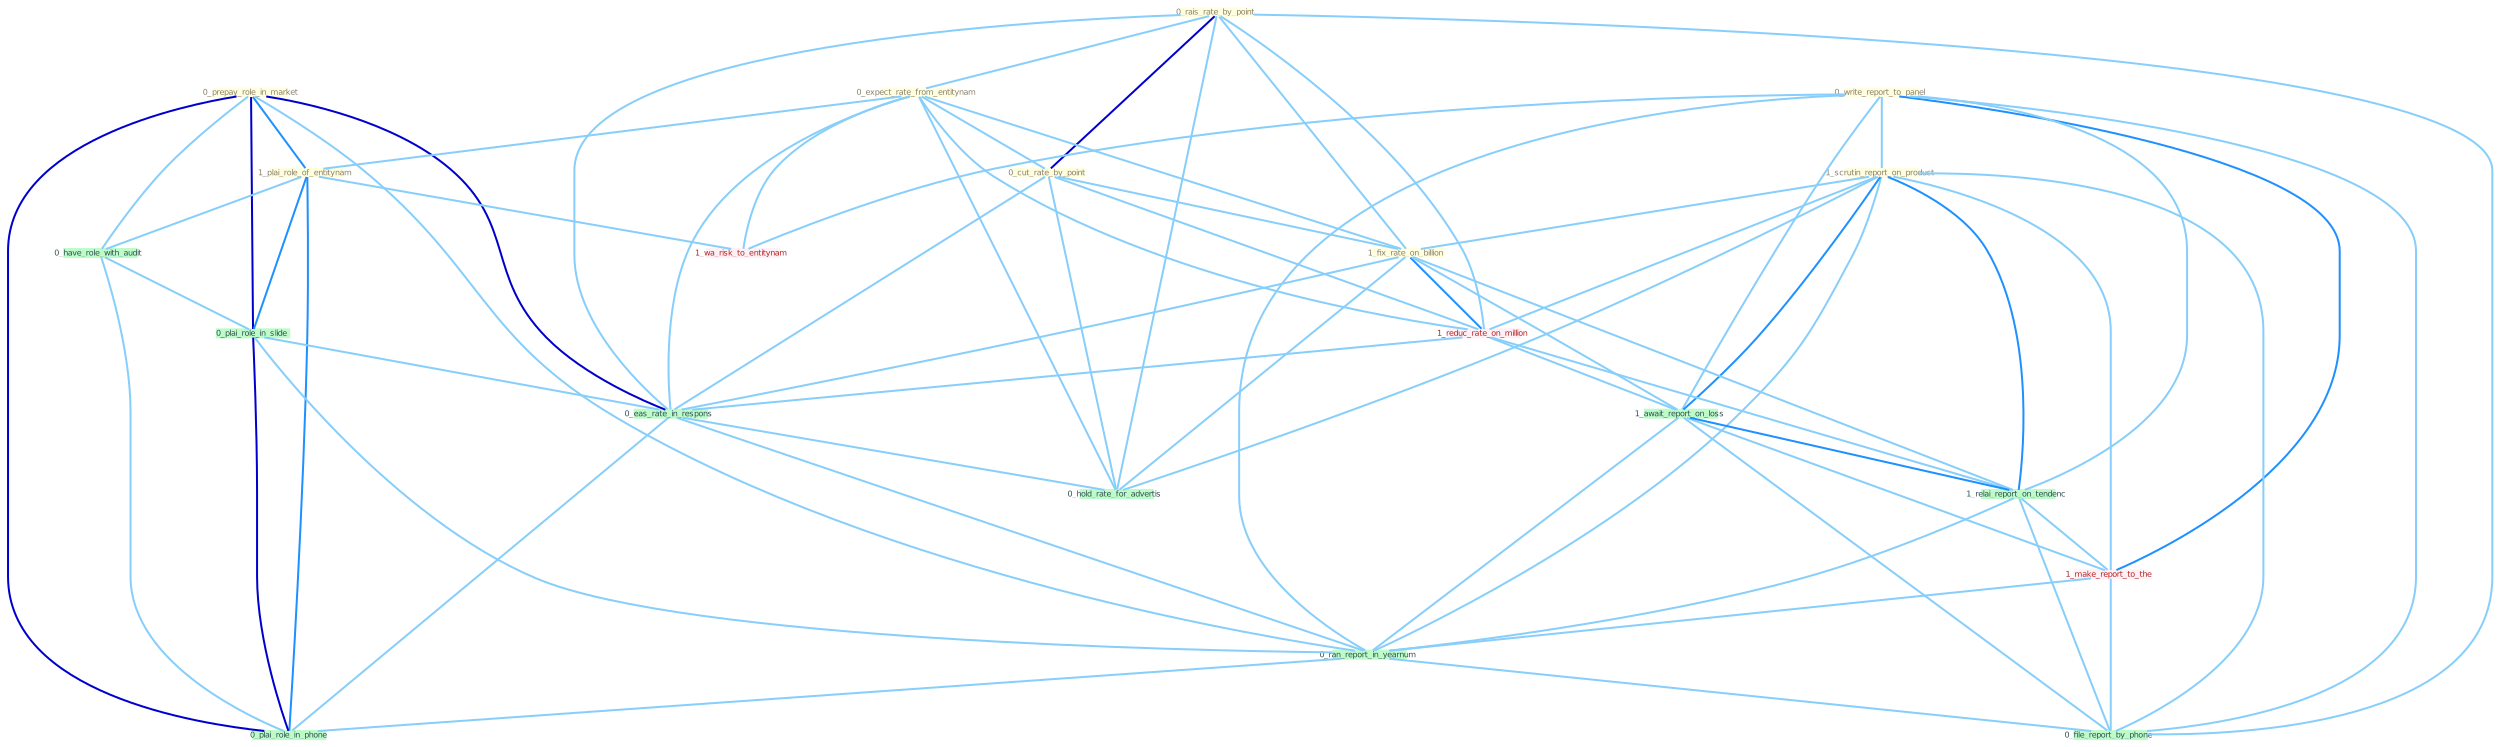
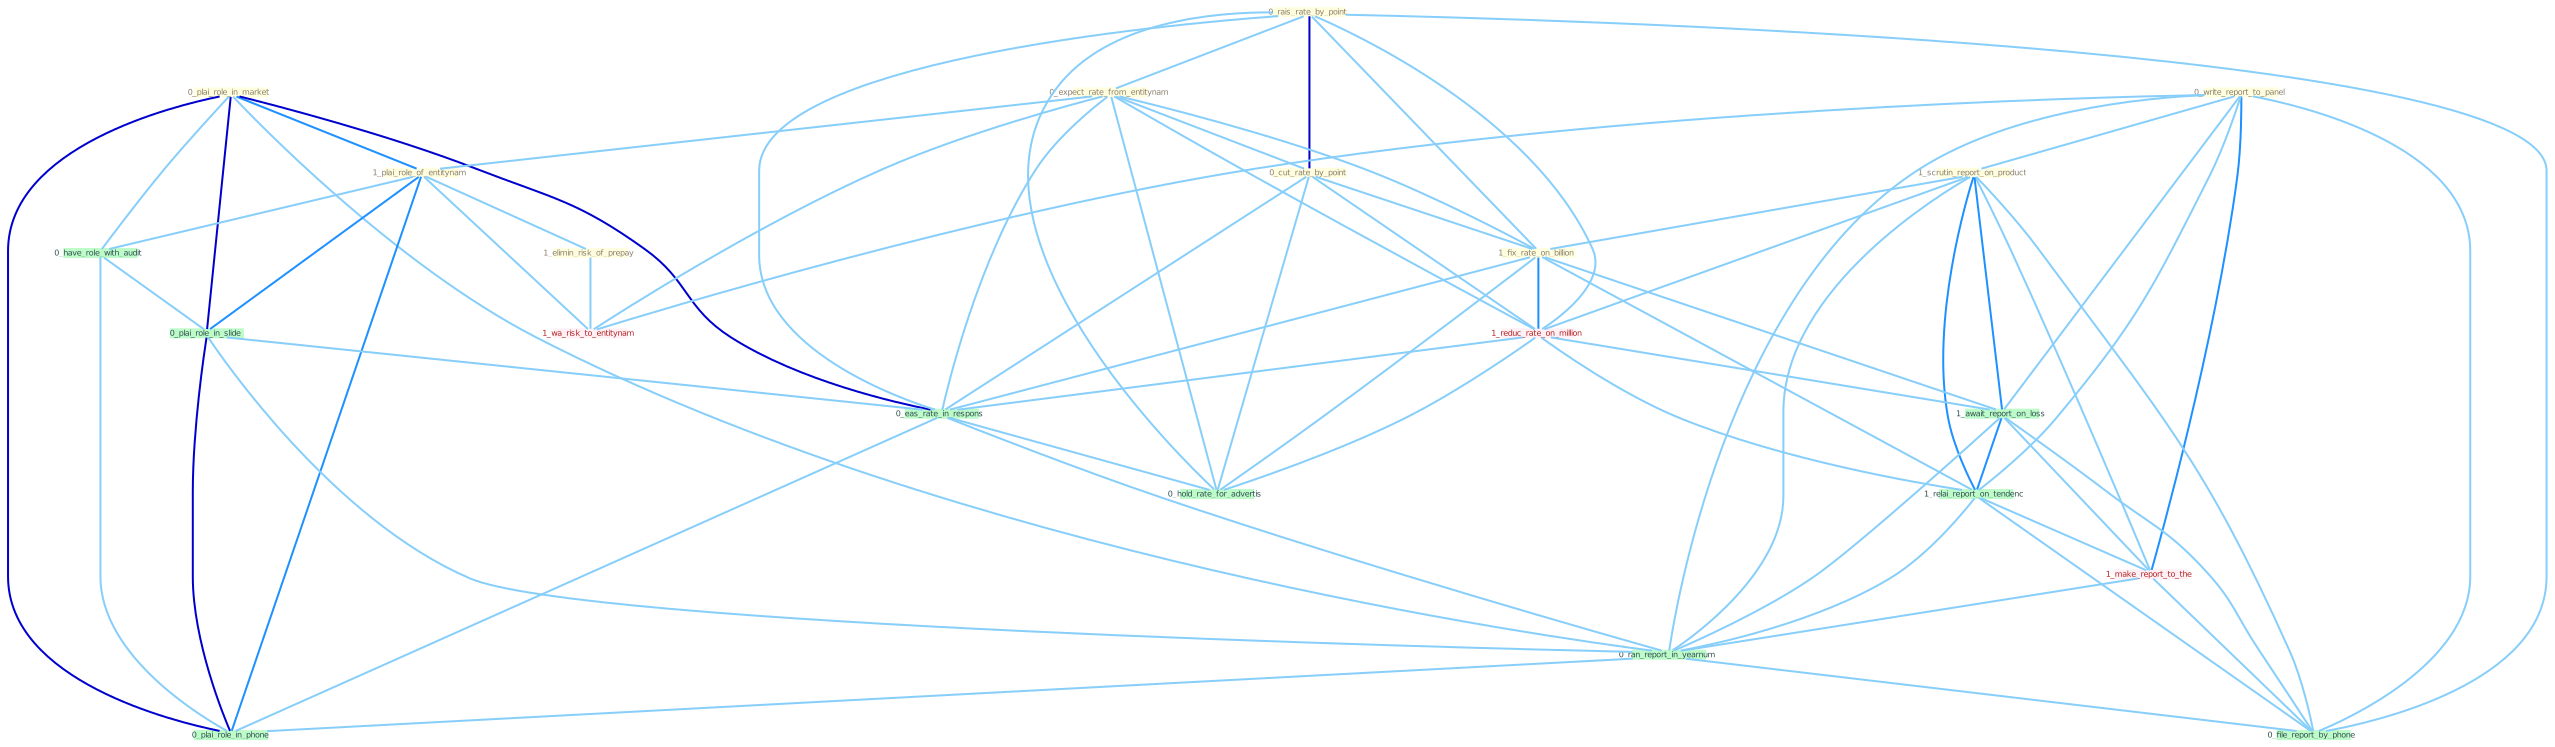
node "0_prepay_role_in_market": label "0_prepay_role_in_market" -> "0_plai_role_in_market"
node "1_elimin_risk_of_prepay": added
edge "1_scrutin_report_on_product" -- "0_hold_rate_for_advertis": now "1_reduc_rate_on_million" -- "0_hold_rate_for_advertis"
